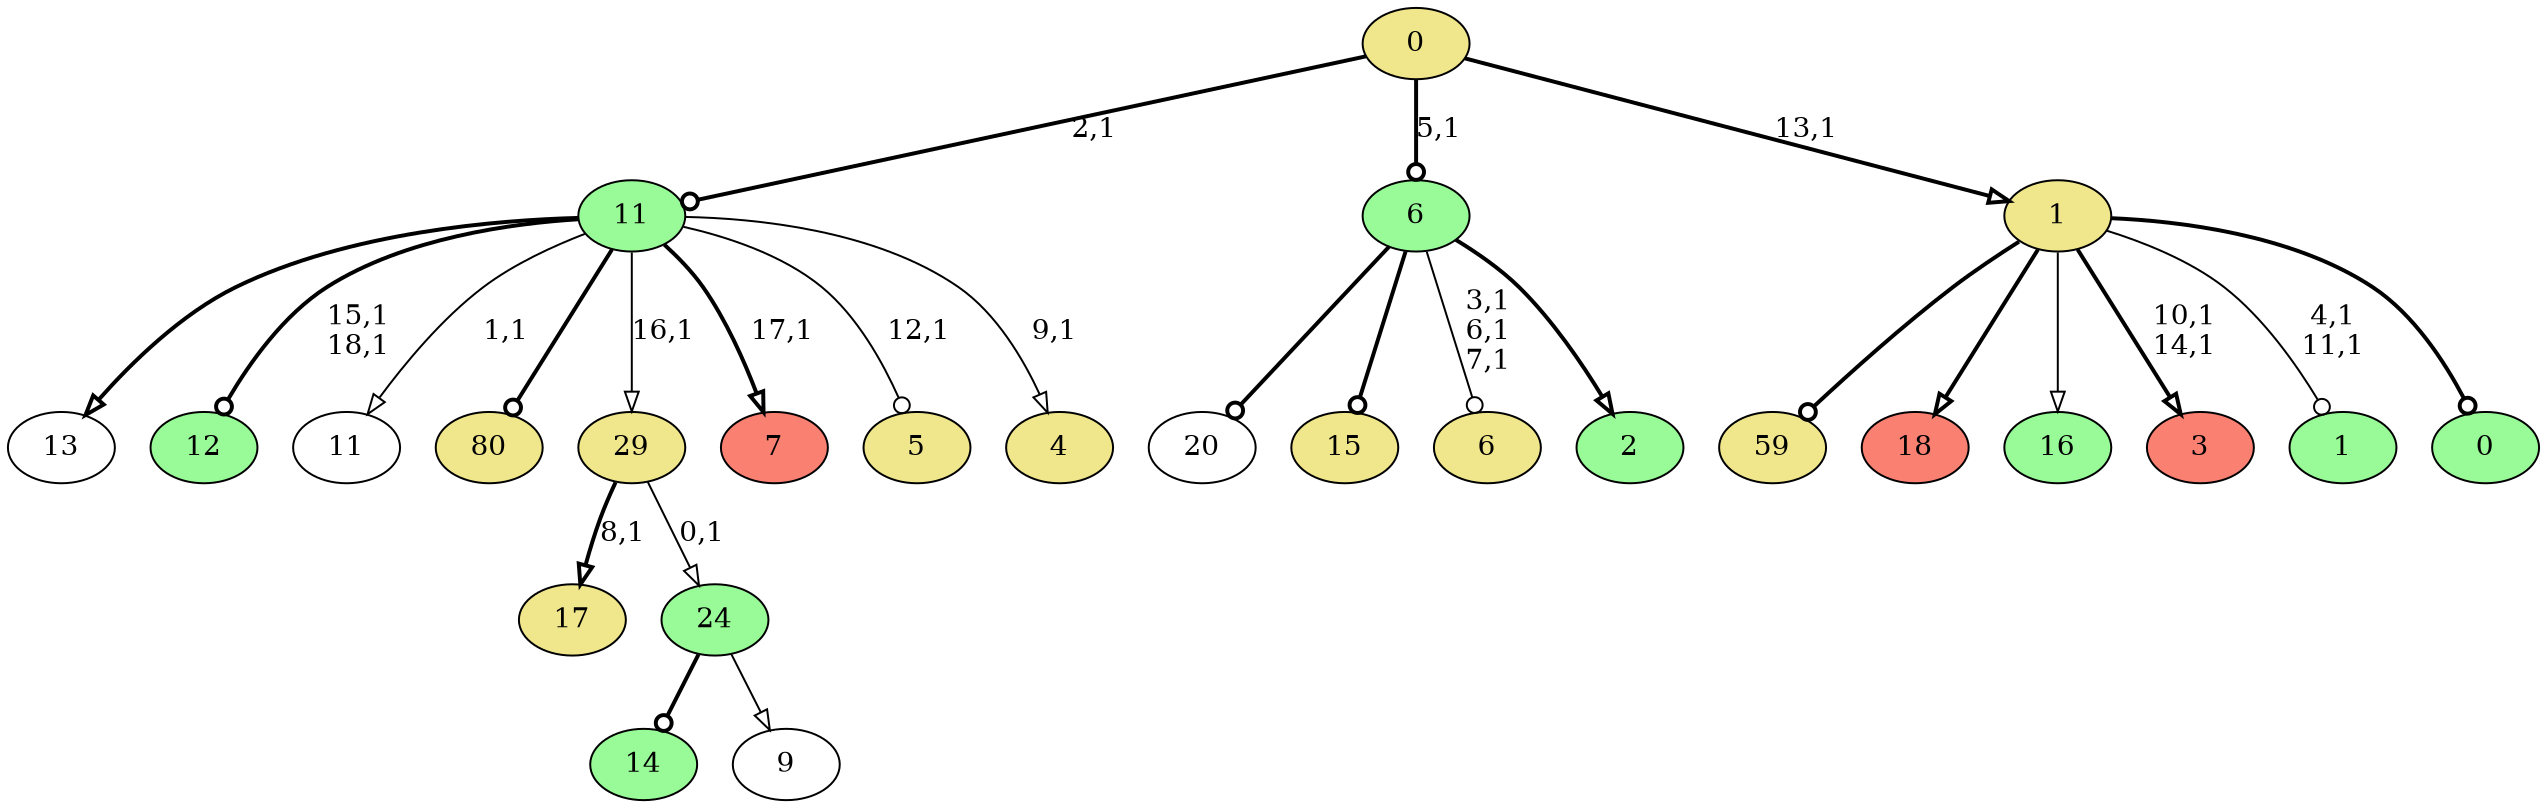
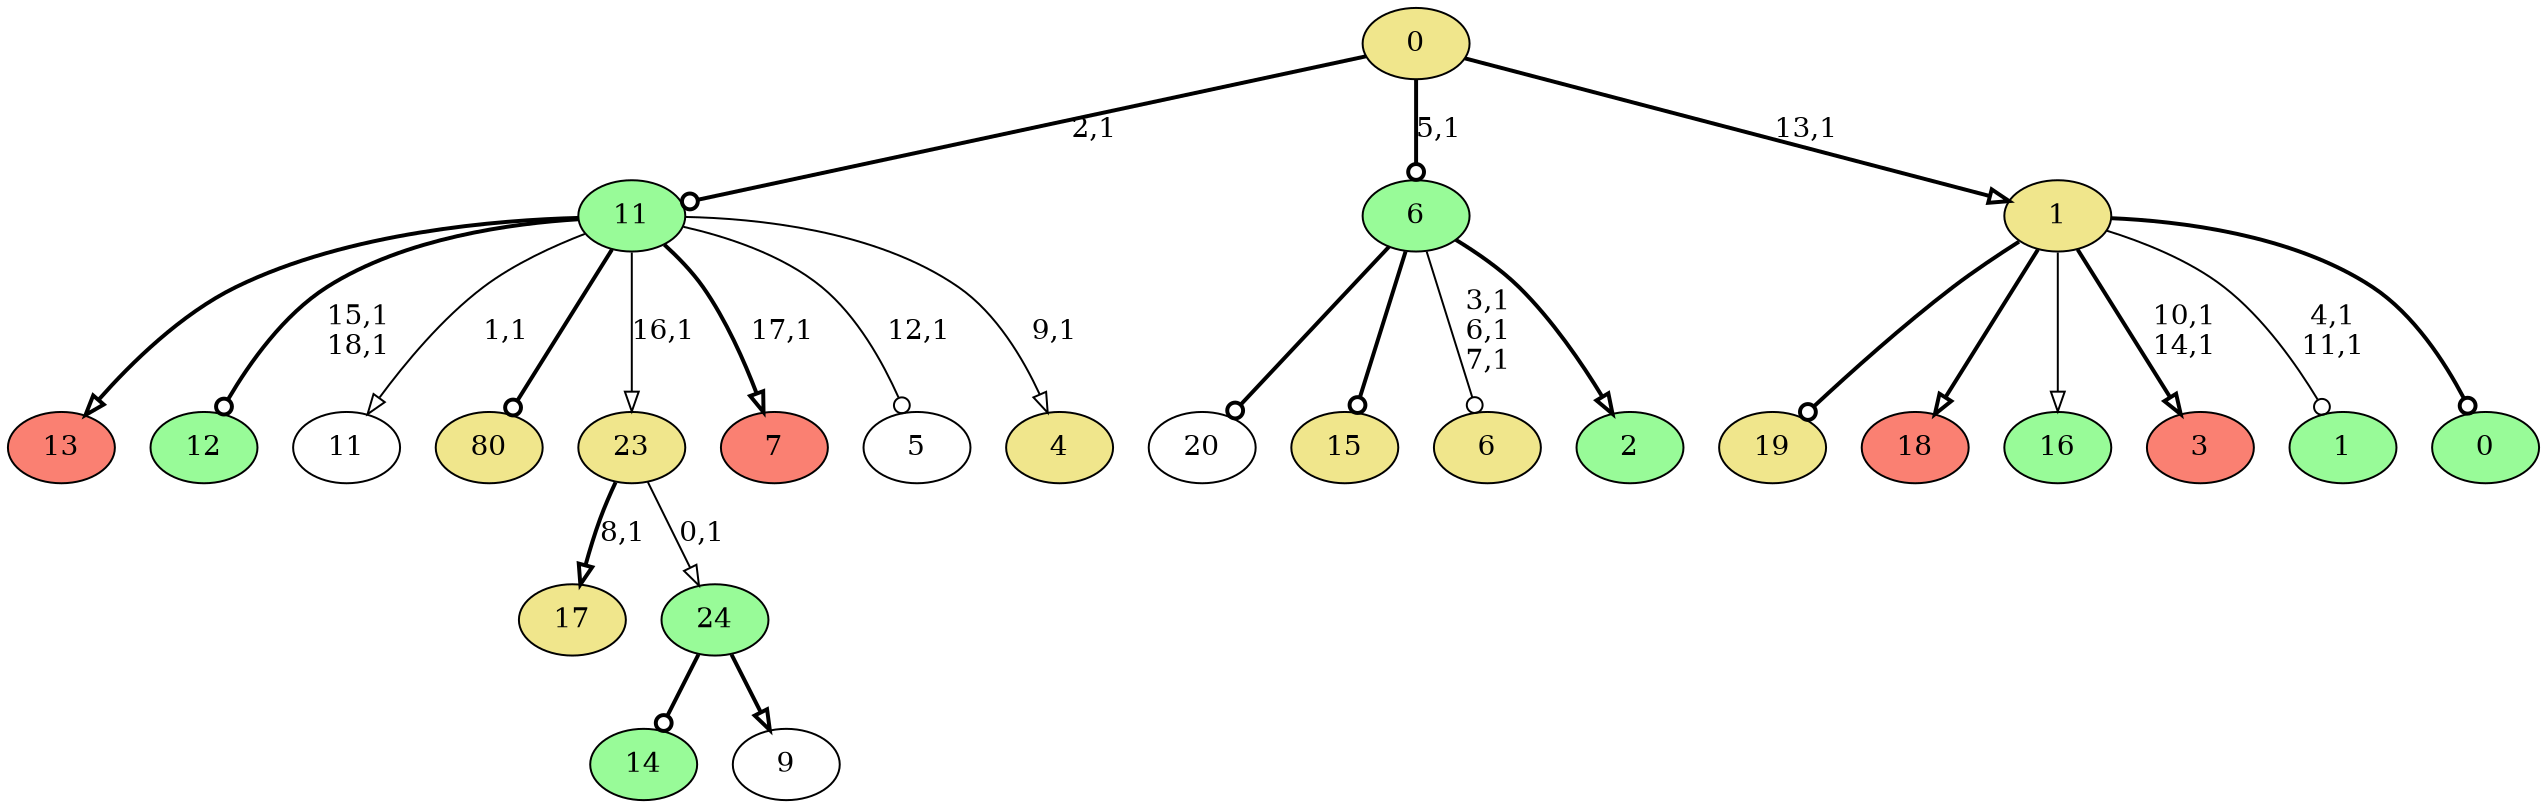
node "13": fillcolor white -> salmon
node "29": label "29" -> "23"
node "5": fillcolor khaki -> white
node "59": label "59" -> "19"
edge "24" -> "9": style solid -> bold
